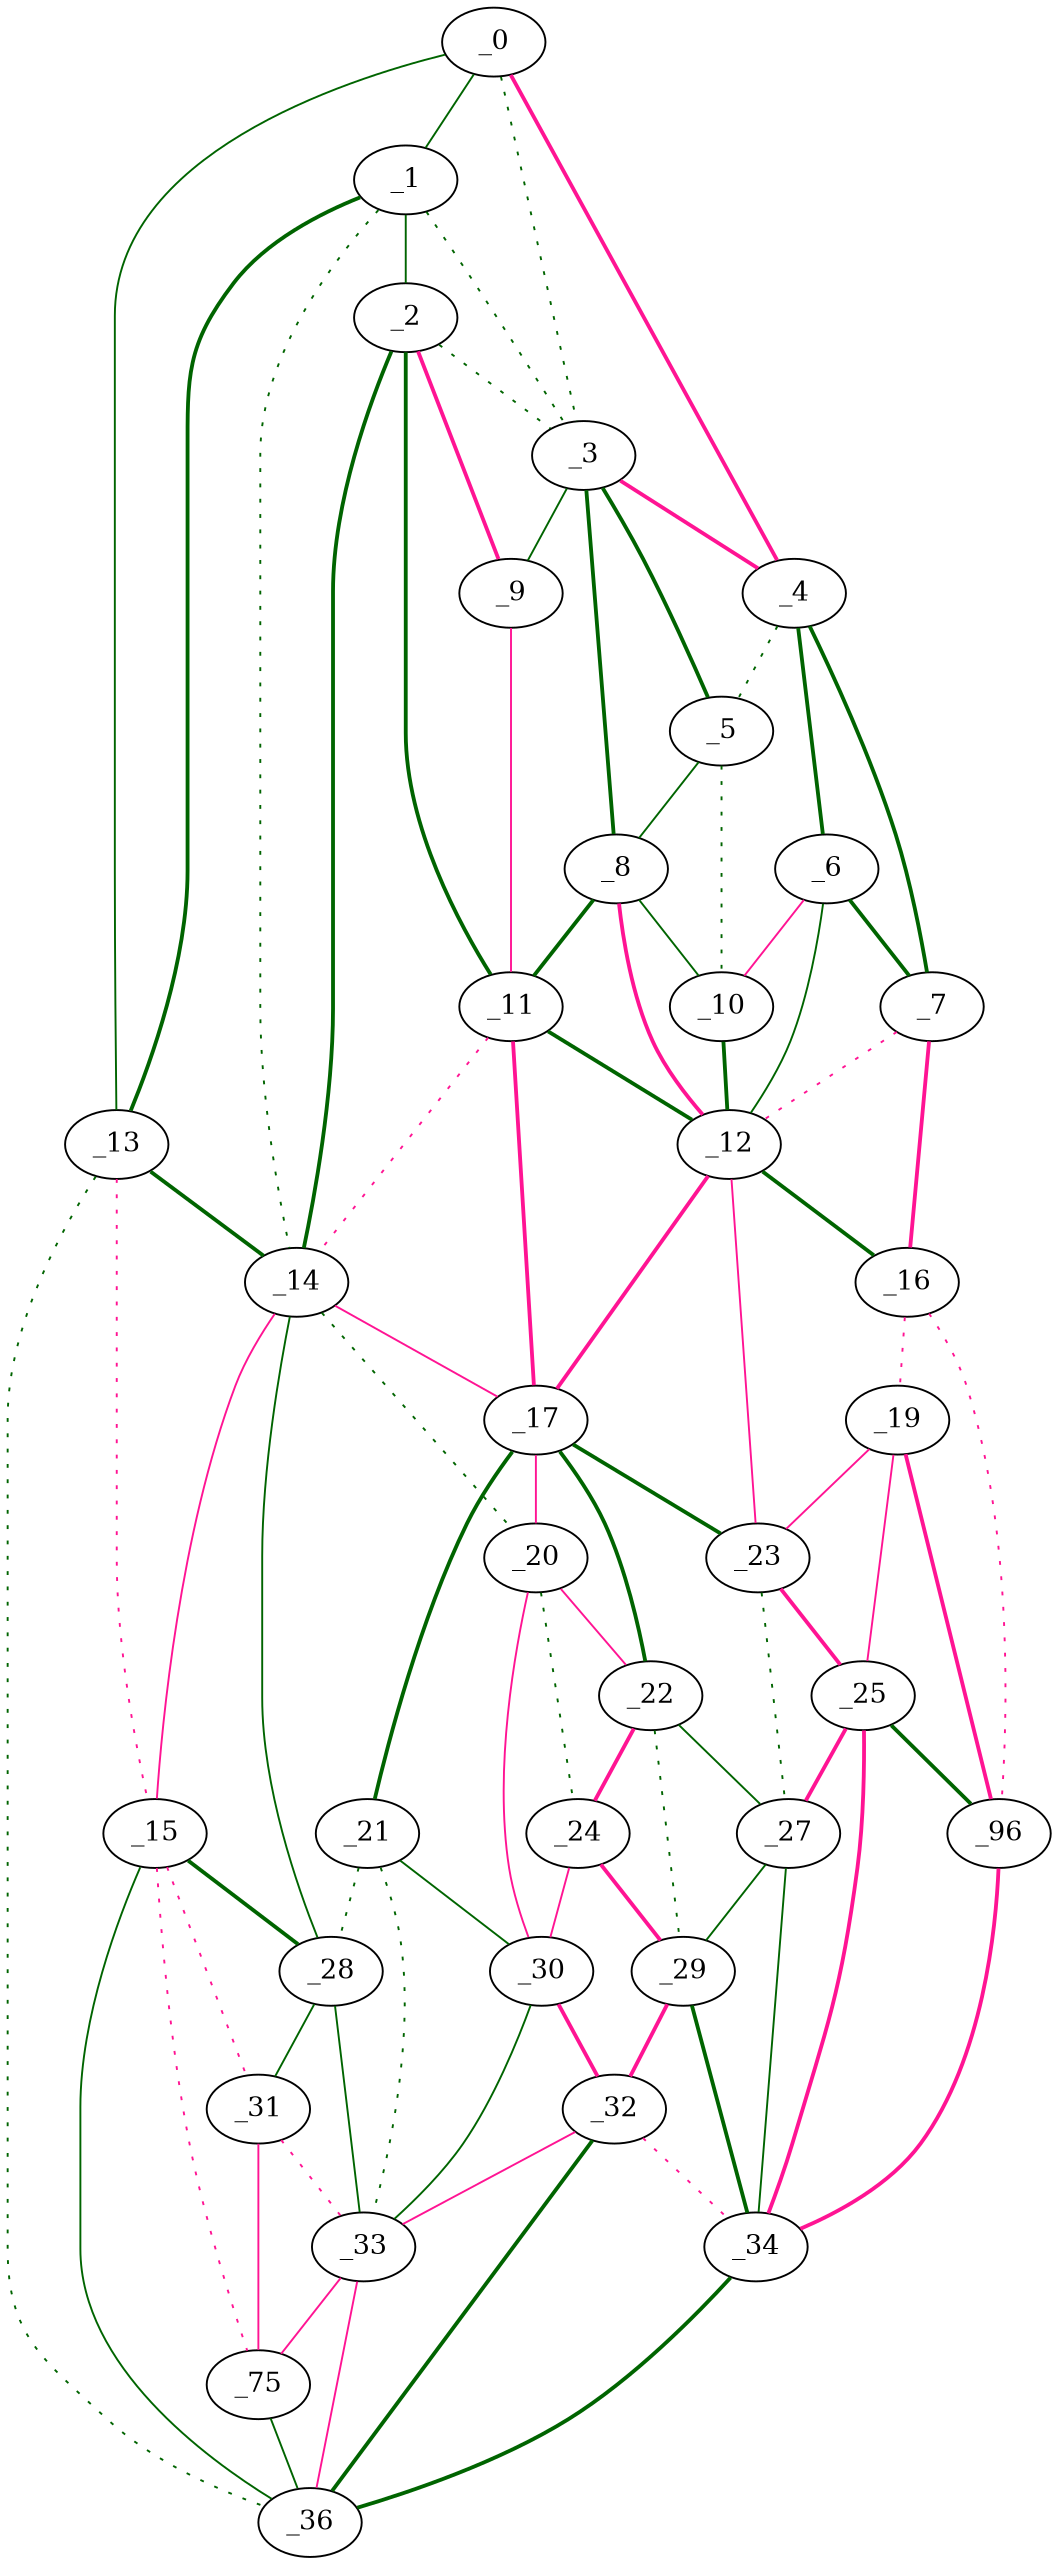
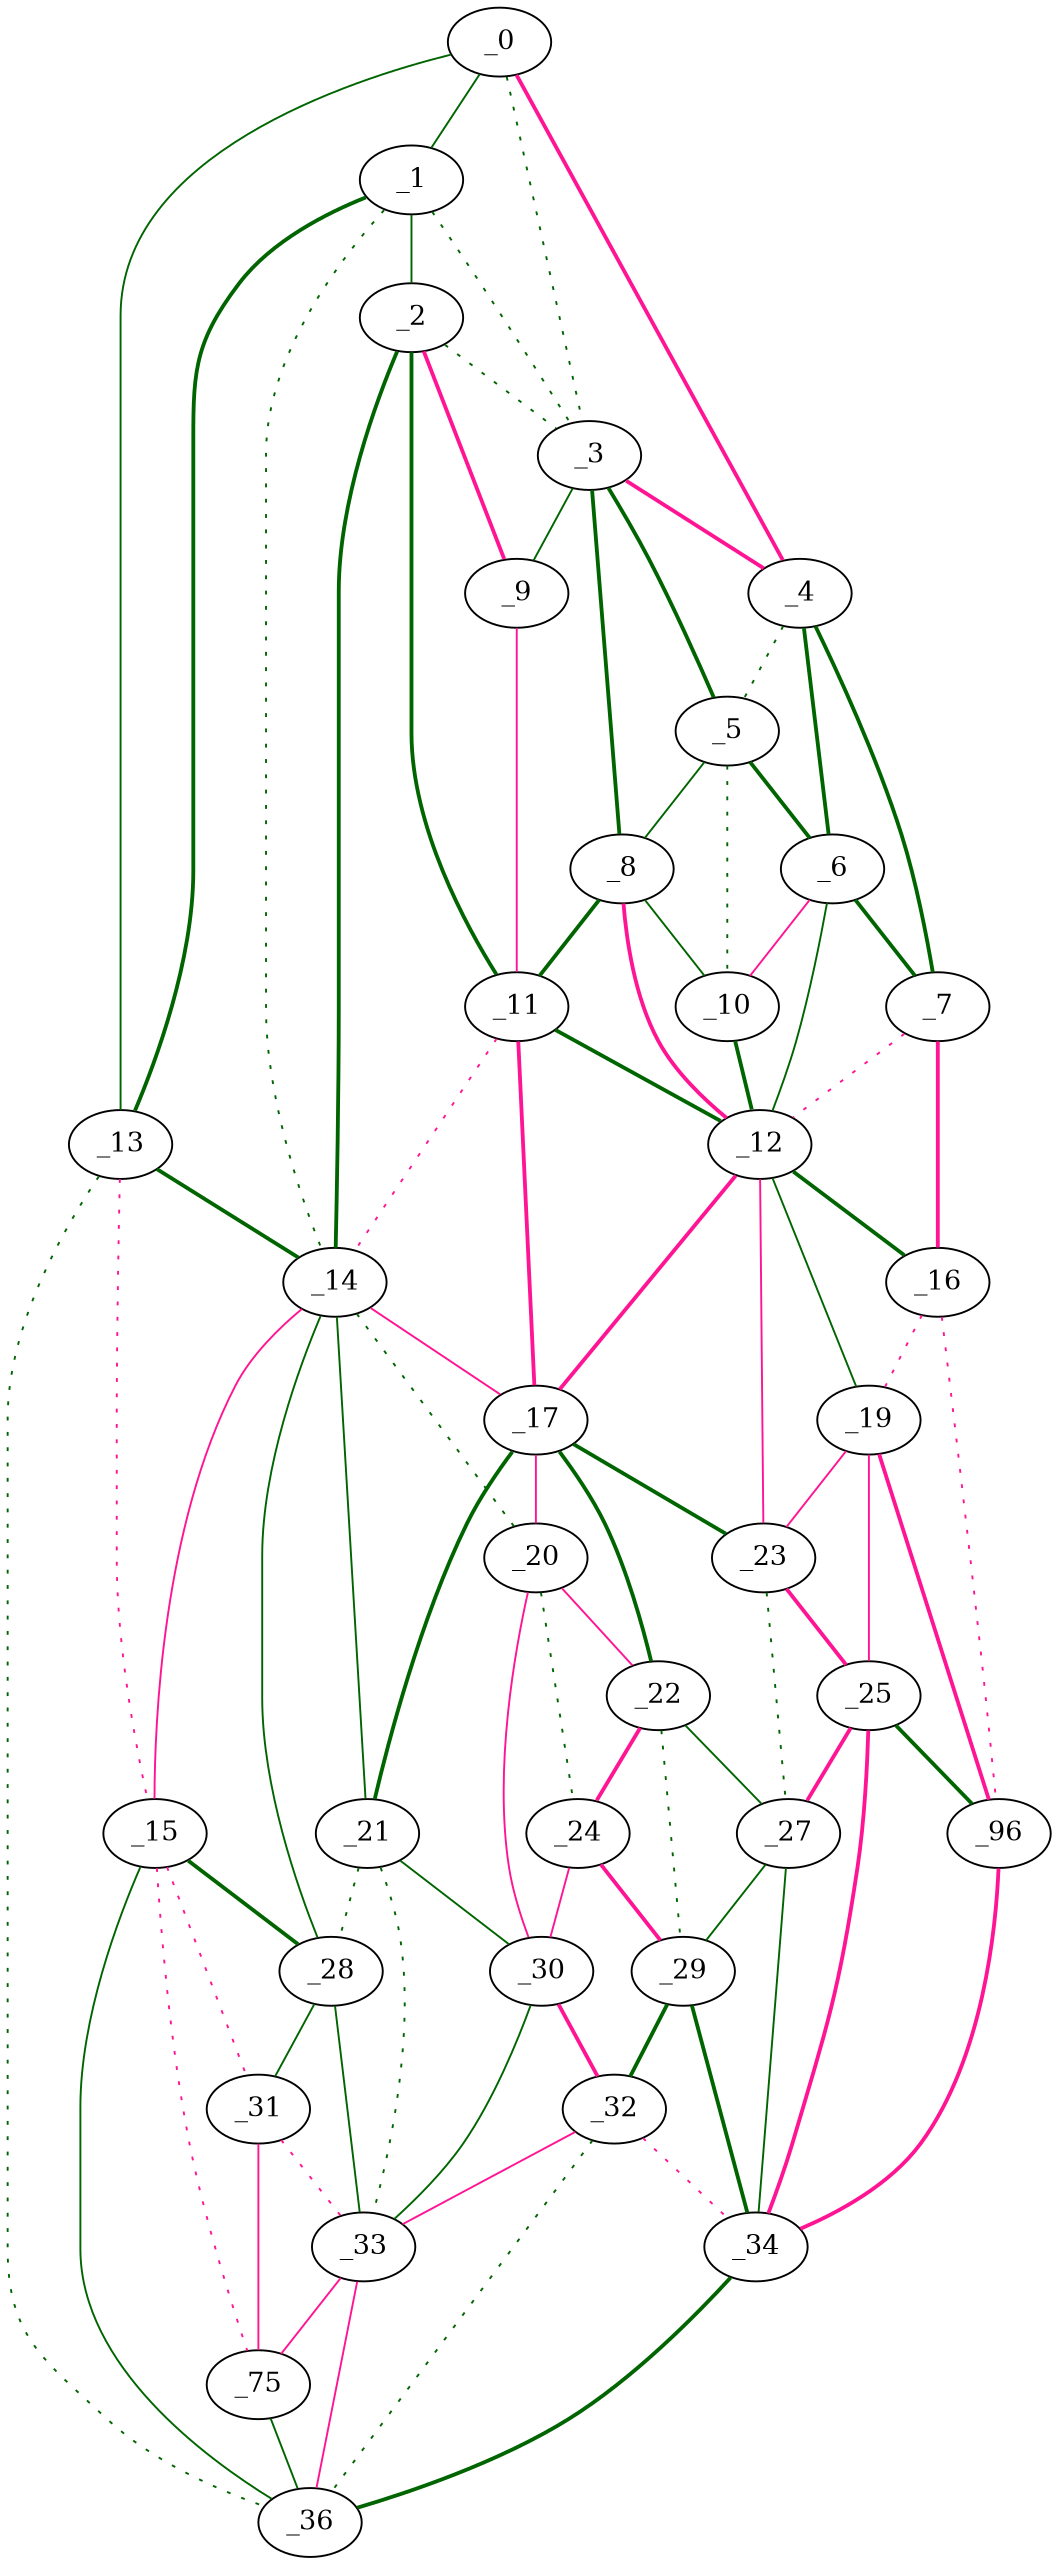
edge "_5" -- "_6": added
edge "_12" -- "_19": added
edge "_14" -- "_21": added
edge "_29" -- "_32": color deeppink -> darkgreen
edge "_32" -- "_36": style bold -> dotted
